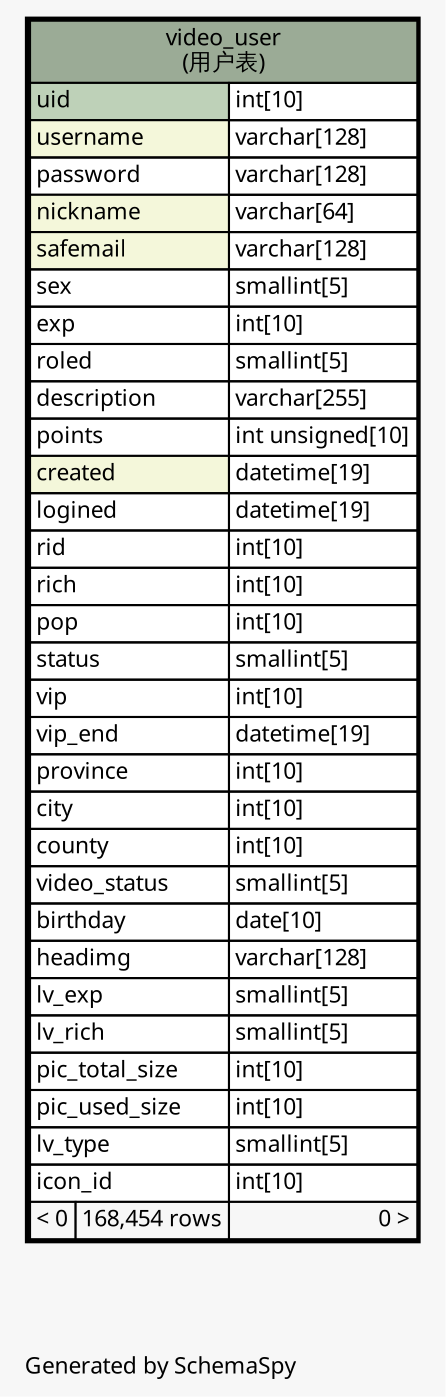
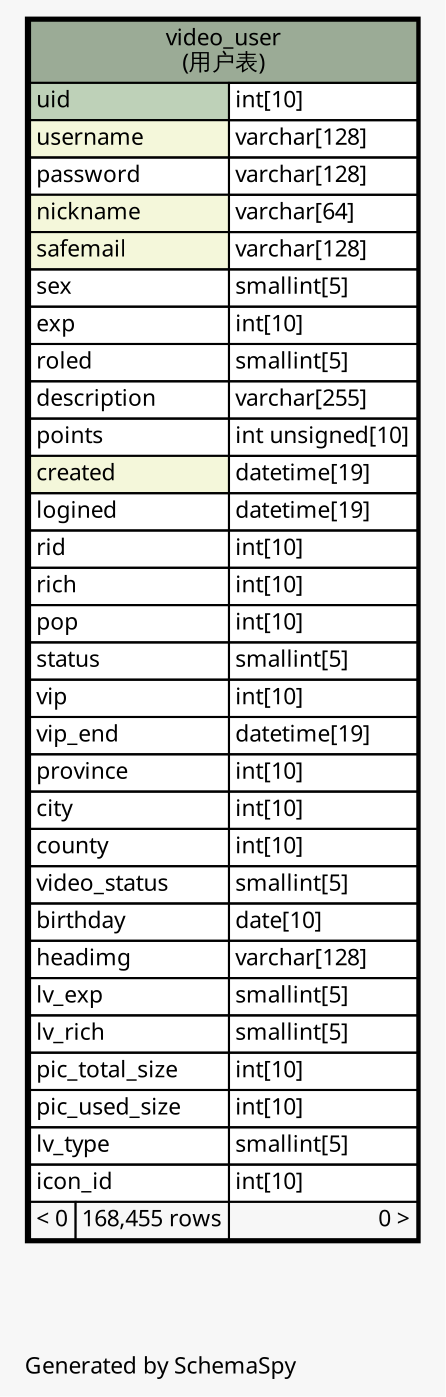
node "video_user": text "168,454 rows" -> "168,455 rows"
